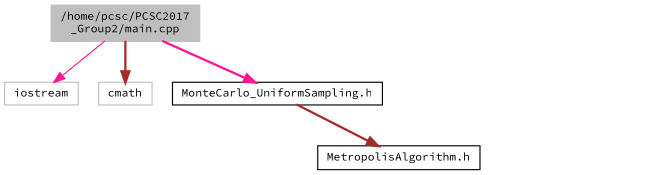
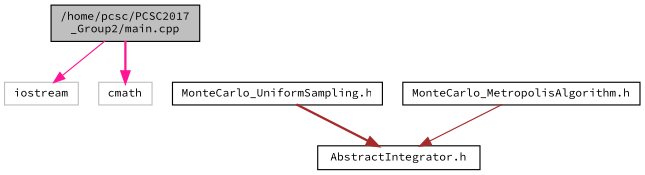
node "/home/pcsc/PCSC2017 _Group2/main.cpp": color grey75 -> black
edge "/home/pcsc/PCSC2017 _Group2/main.cpp" -> "cmath": color brown -> deeppink
edge "/home/pcsc/PCSC2017 _Group2/main.cpp" -> "MonteCarlo_UniformSampling.h": removed
node "MonteCarlo_MetropolisAlgorithm.h": added
node "MetropolisAlgorithm.h": label "MetropolisAlgorithm.h" -> "AbstractIntegrator.h"
